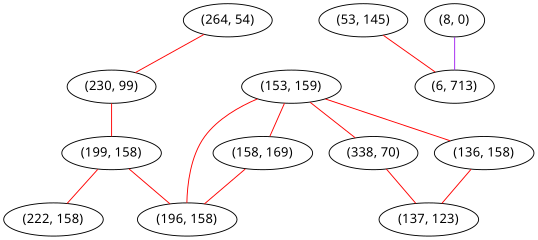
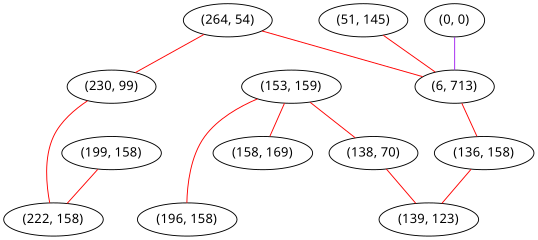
node "(53, 145)": label "(53, 145)" -> "(51, 145)"
node "(8, 0)": label "(8, 0)" -> "(0, 0)"
edge "(264, 54)" -- "(6, 713)": added
edge "(230, 99)" -- "(199, 158)": now "(230, 99)" -- "(222, 158)"
edge "(153, 159)" -- "(136, 158)": now "(6, 713)" -- "(136, 158)"
node "(338, 70)": label "(338, 70)" -> "(138, 70)"
edge "(199, 158)" -- "(196, 158)": removed
edge "(158, 169)" -- "(196, 158)": removed
node "(137, 123)": label "(137, 123)" -> "(139, 123)"
